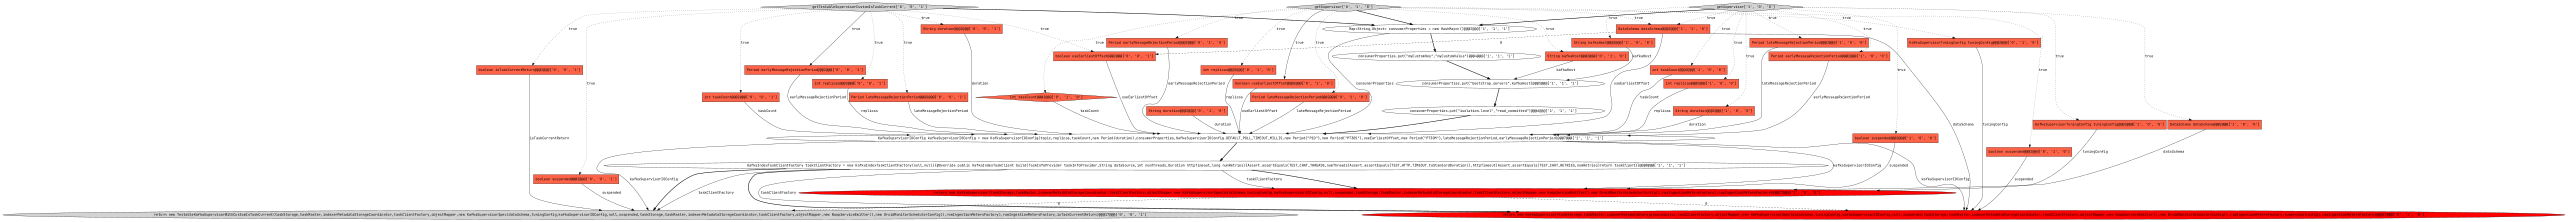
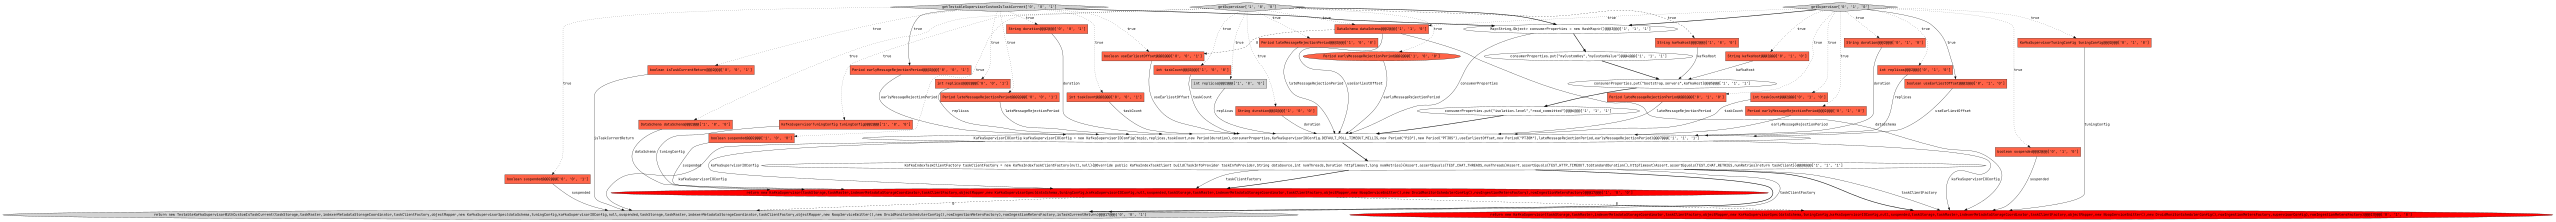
edge "getSupervisor['1', '0', '0']" -> "String kafkaHost@@@2@@@['1', '0', '0']": style dotted -> dashed
edge "getSupervisor['0', '1', '0']" -> "String duration@@@2@@@['0', '1', '0']": added, label "true"
node "Period earlyMessageRejectionPeriod@@@2@@@['1', '0', '0']": shape box -> ellipse
node "int replicas@@@2@@@['1', '0', '0']": fillcolor tomato -> lightgray
node "int taskCount@@@2@@@['0', '1', '0']": shape diamond -> box
